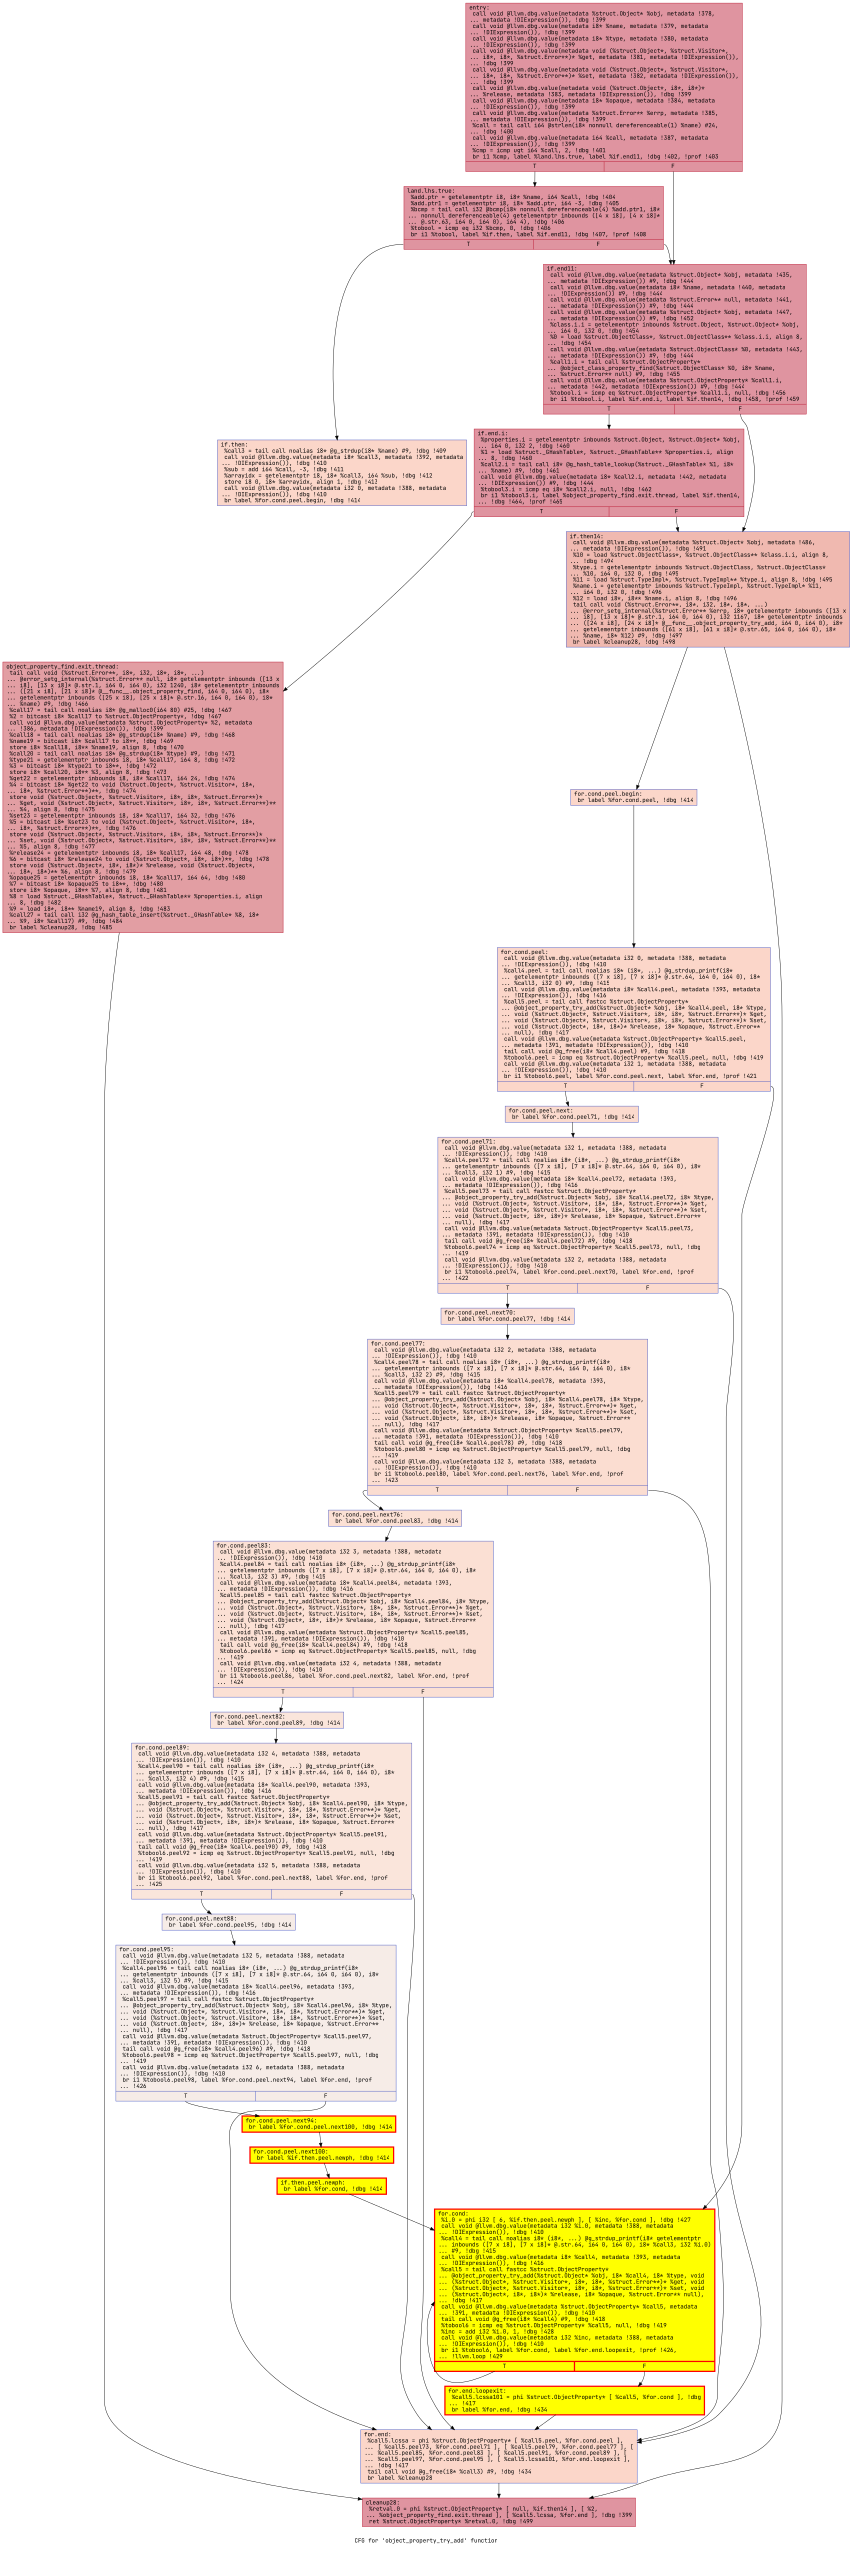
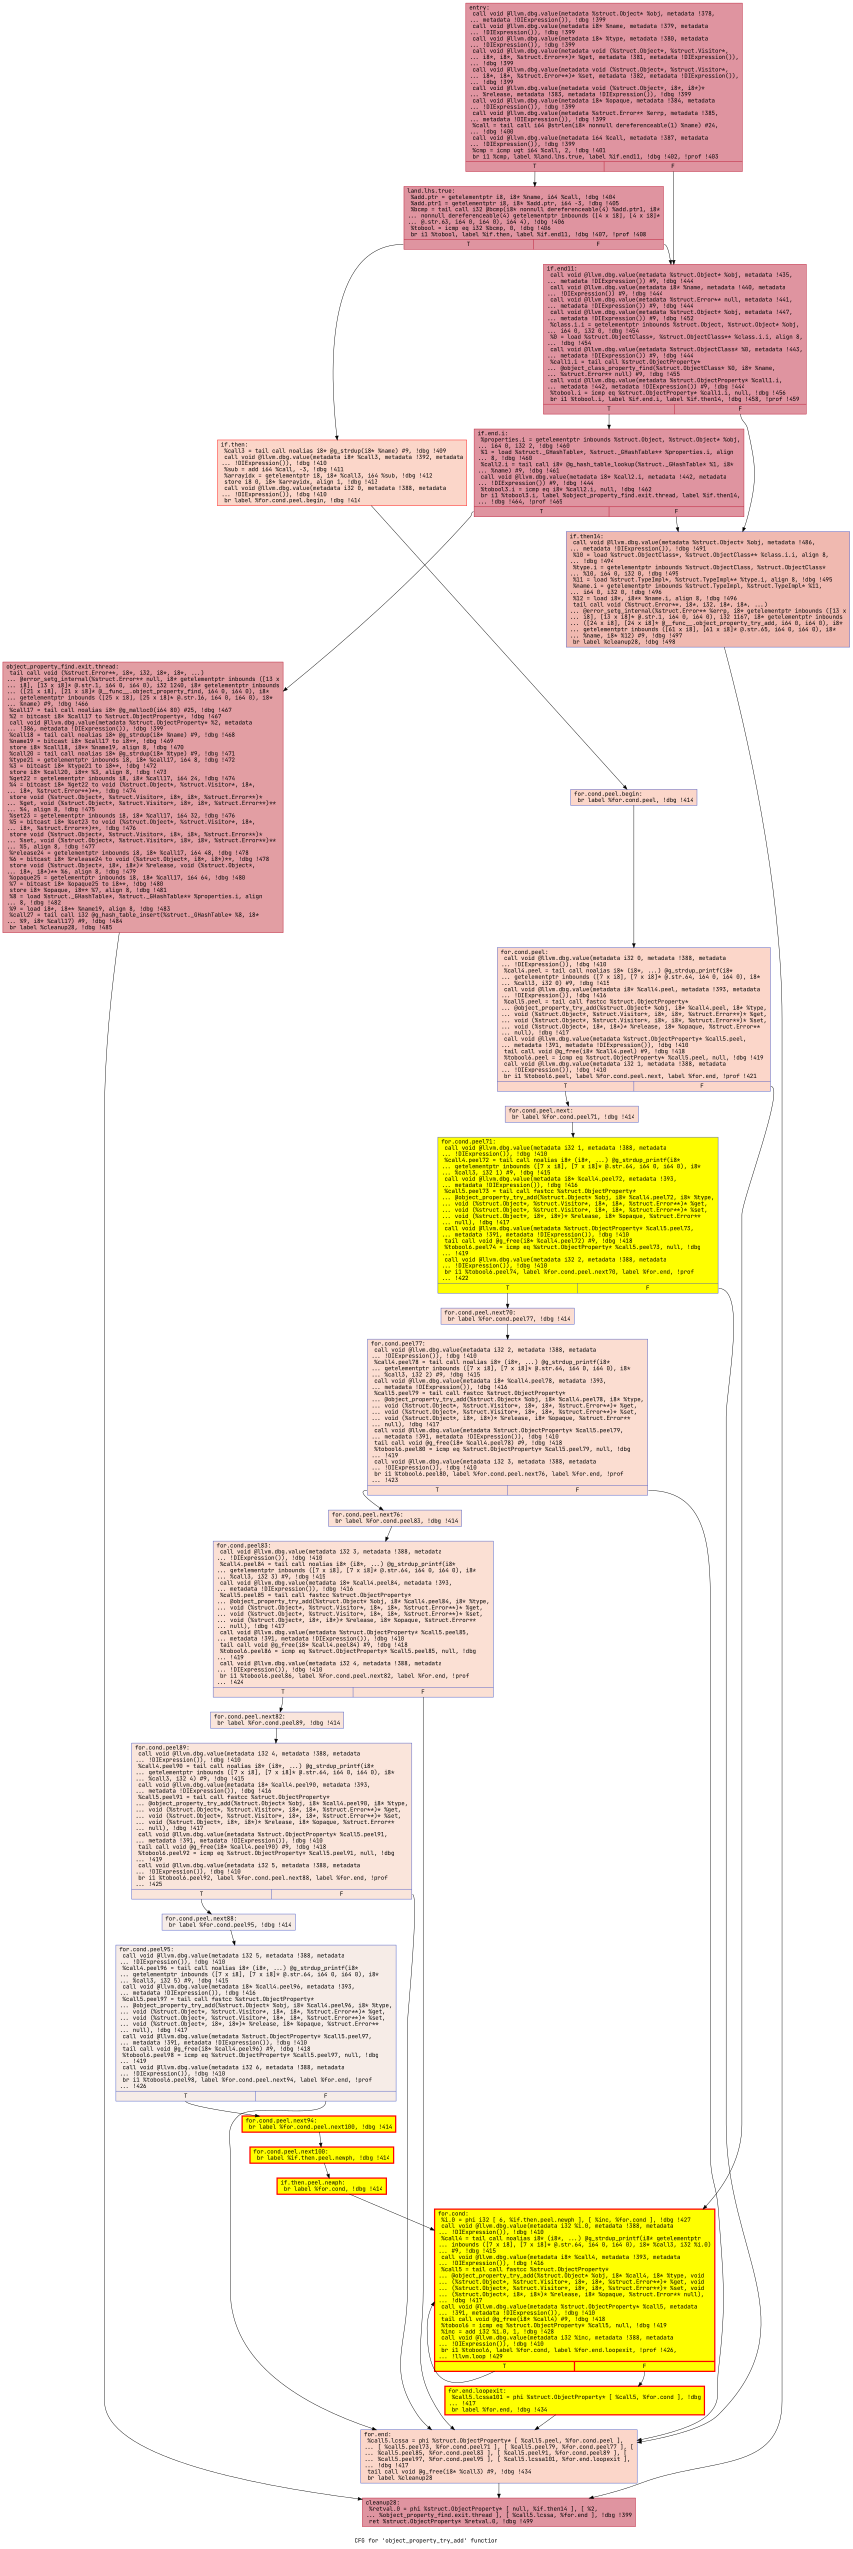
node "if.then:": color #3d50c3ff -> red
edge "if.then14:" -> "for.cond.peel.begin:": now "if.then:" -> "for.cond.peel.begin:"
node "for.cond.peel71:": fillcolor #f7ac8e70 -> yellow
